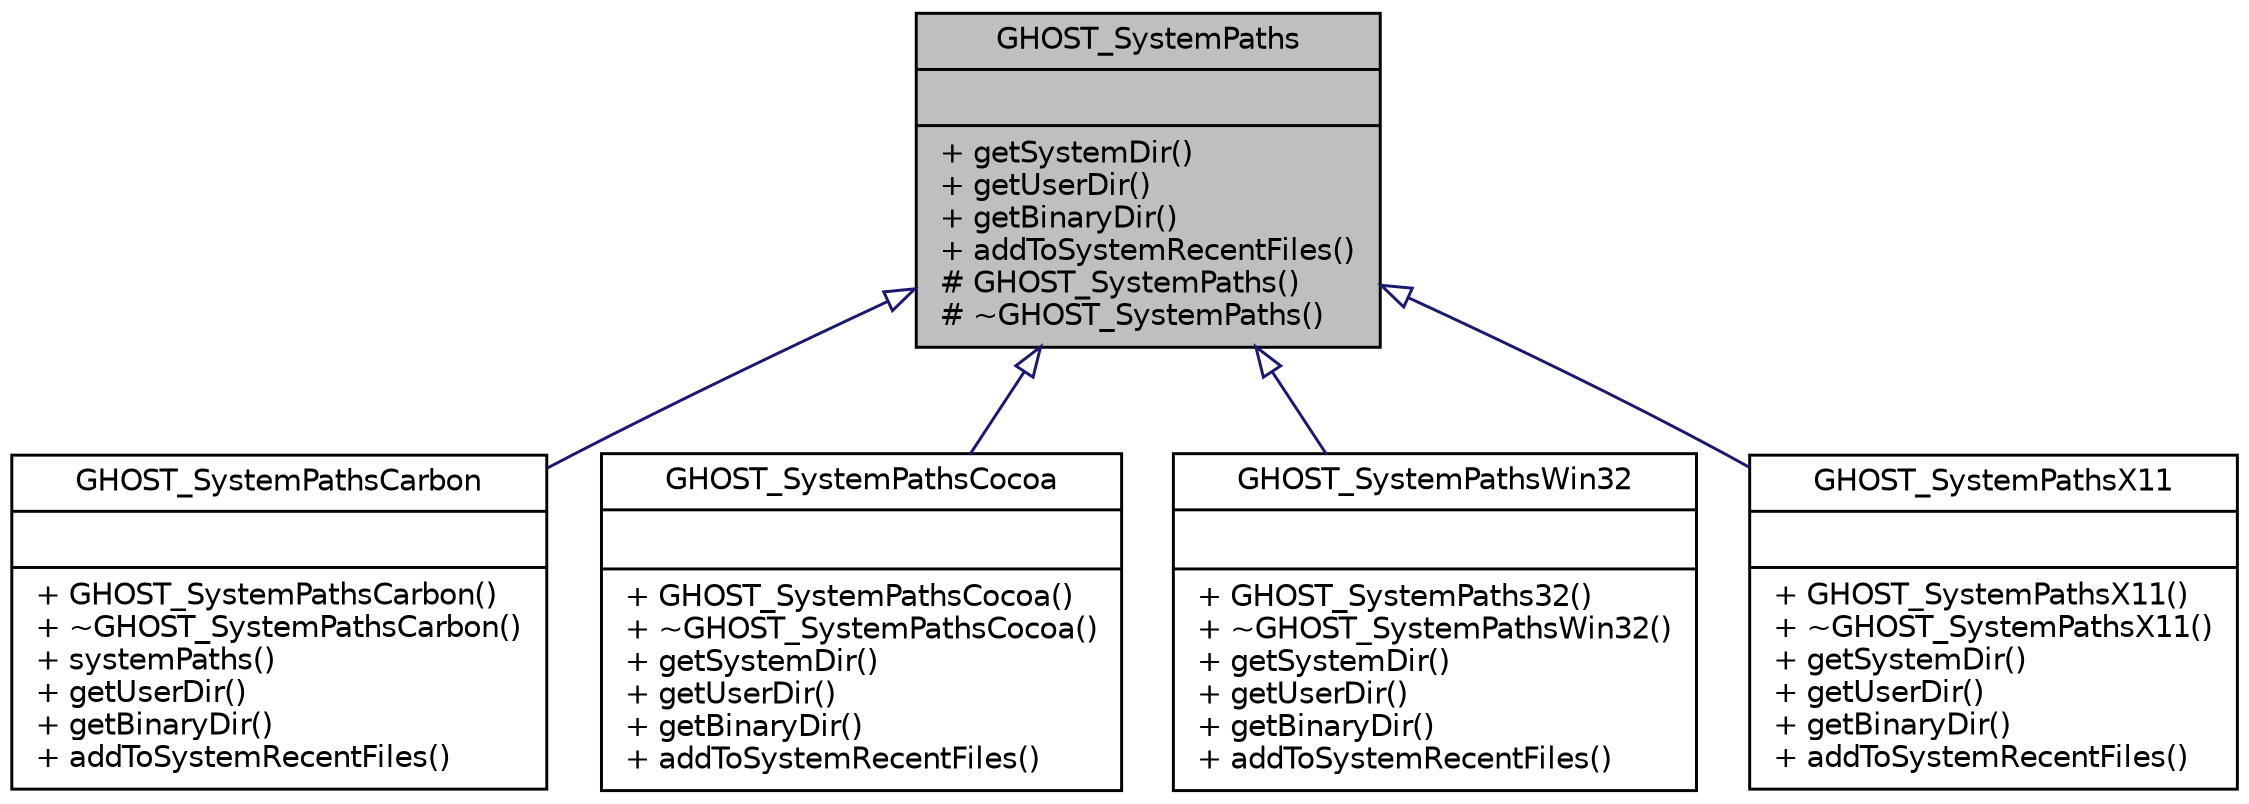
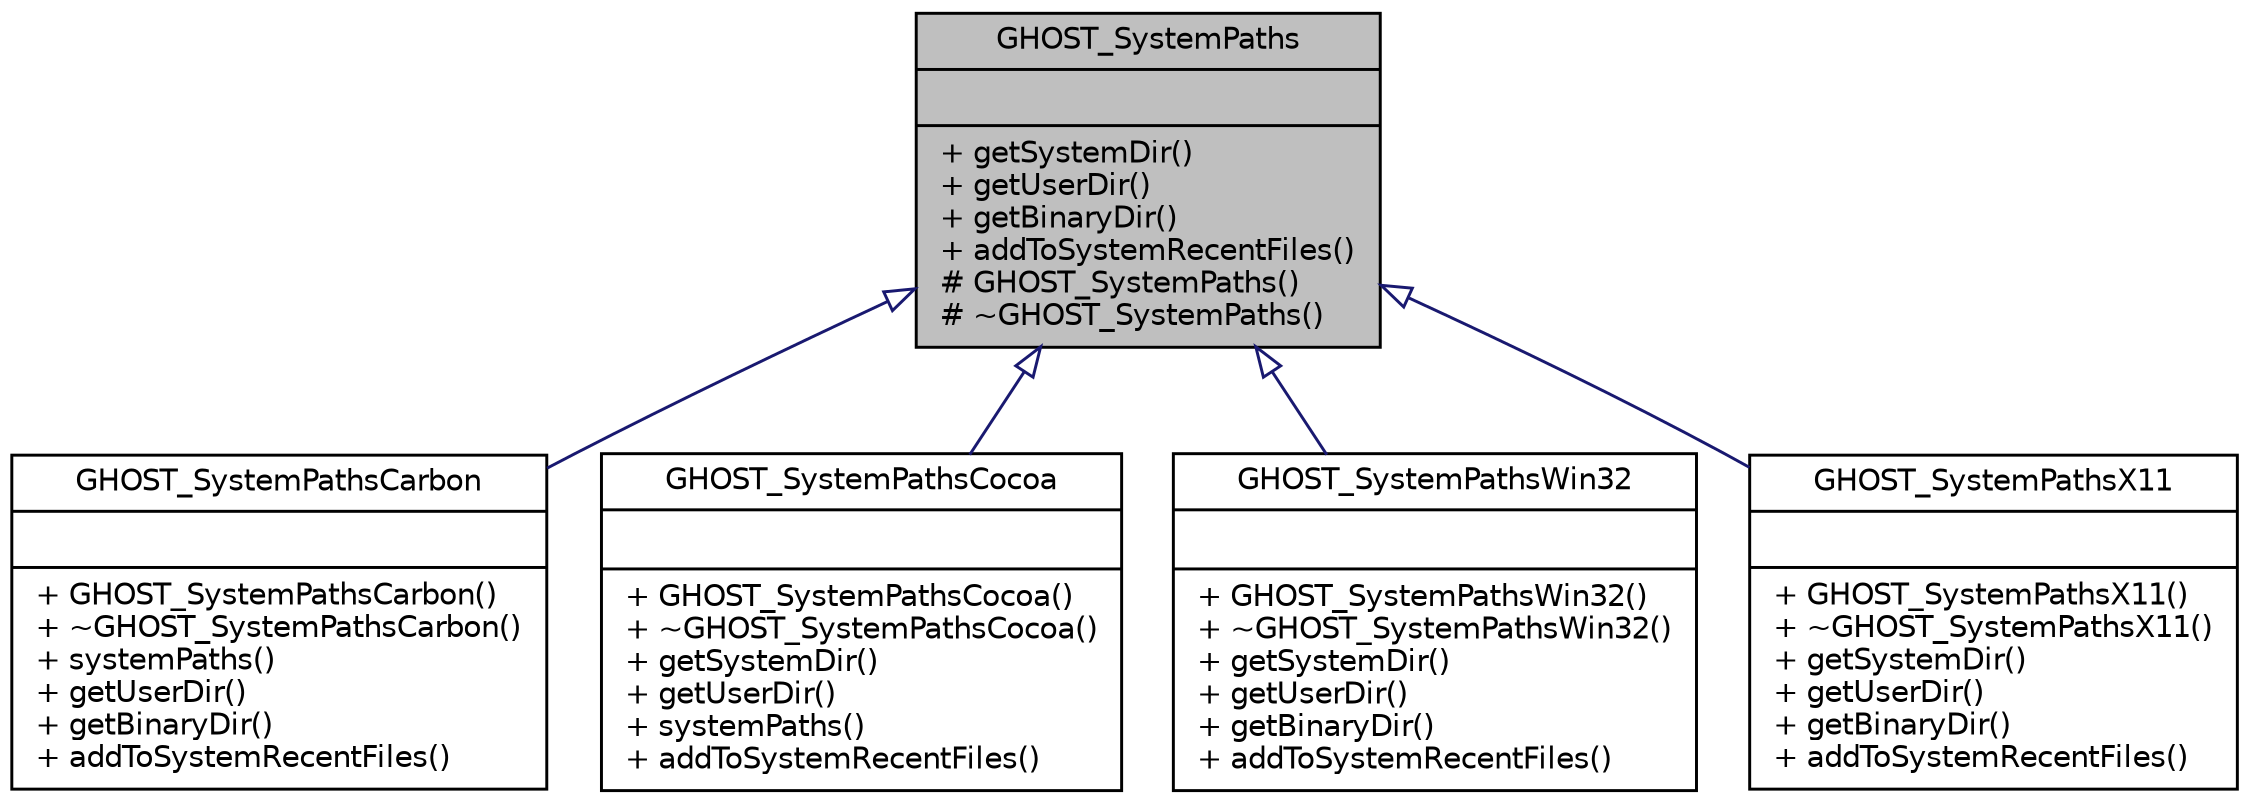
node "GHOST_SystemPathsWin32": text "+ GHOST_SystemPaths32()" -> "+ GHOST_SystemPathsWin32()"
node "GHOST_SystemPathsCocoa": text "+ getBinaryDir()" -> "+ systemPaths()"
